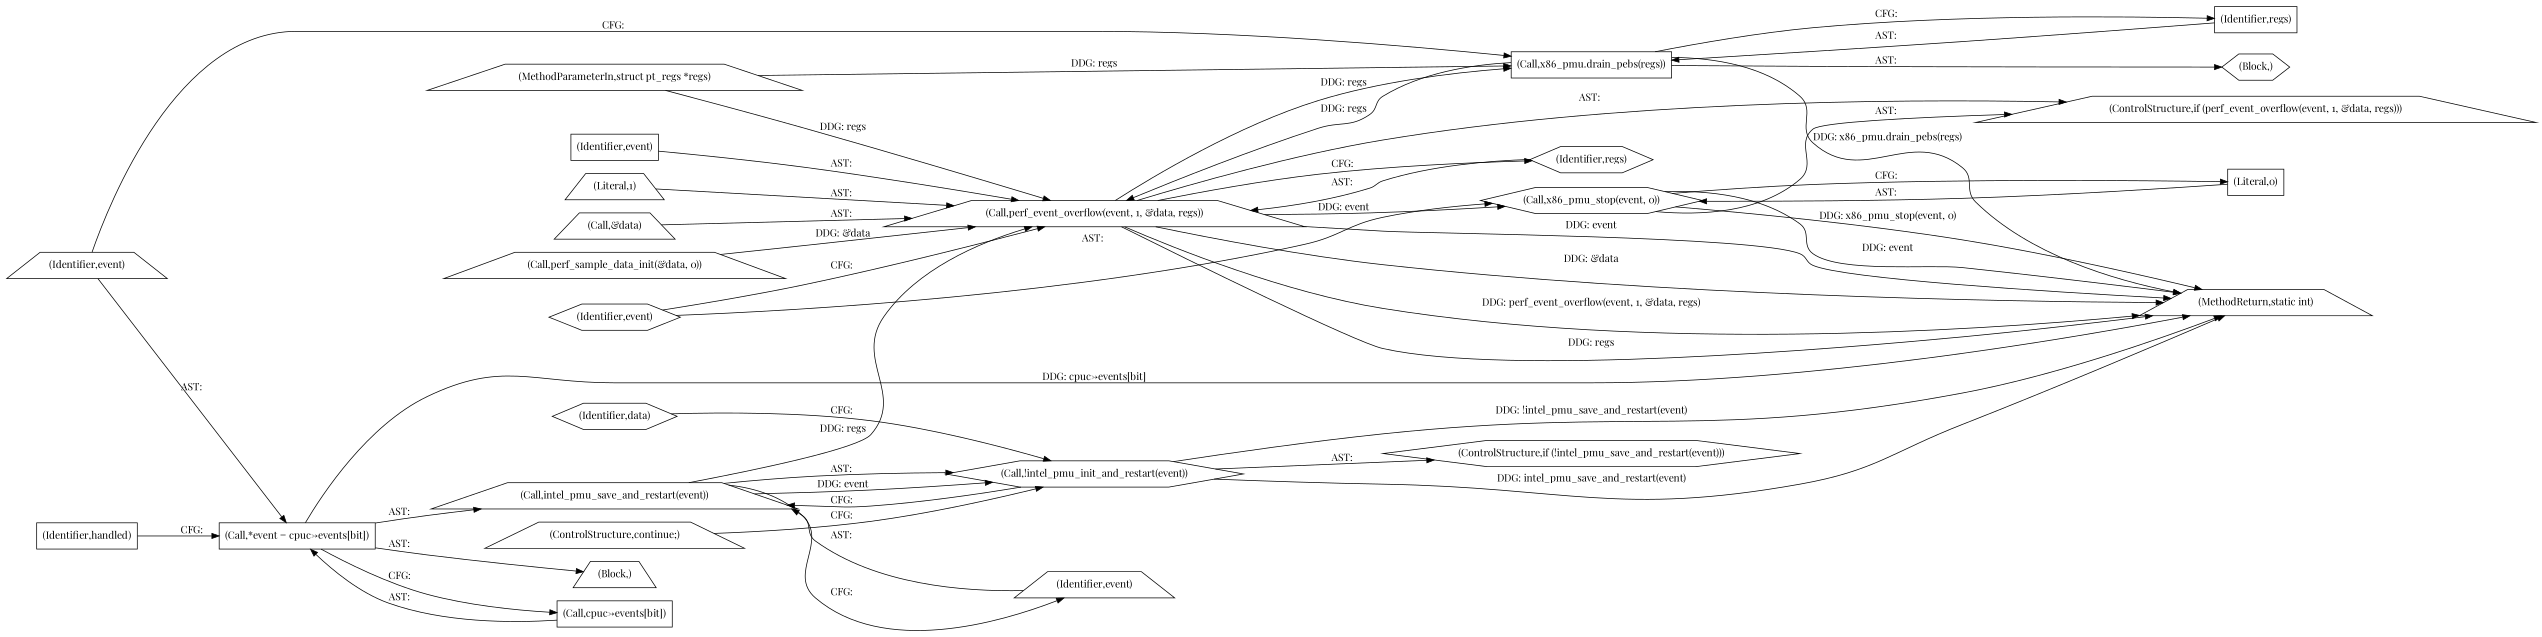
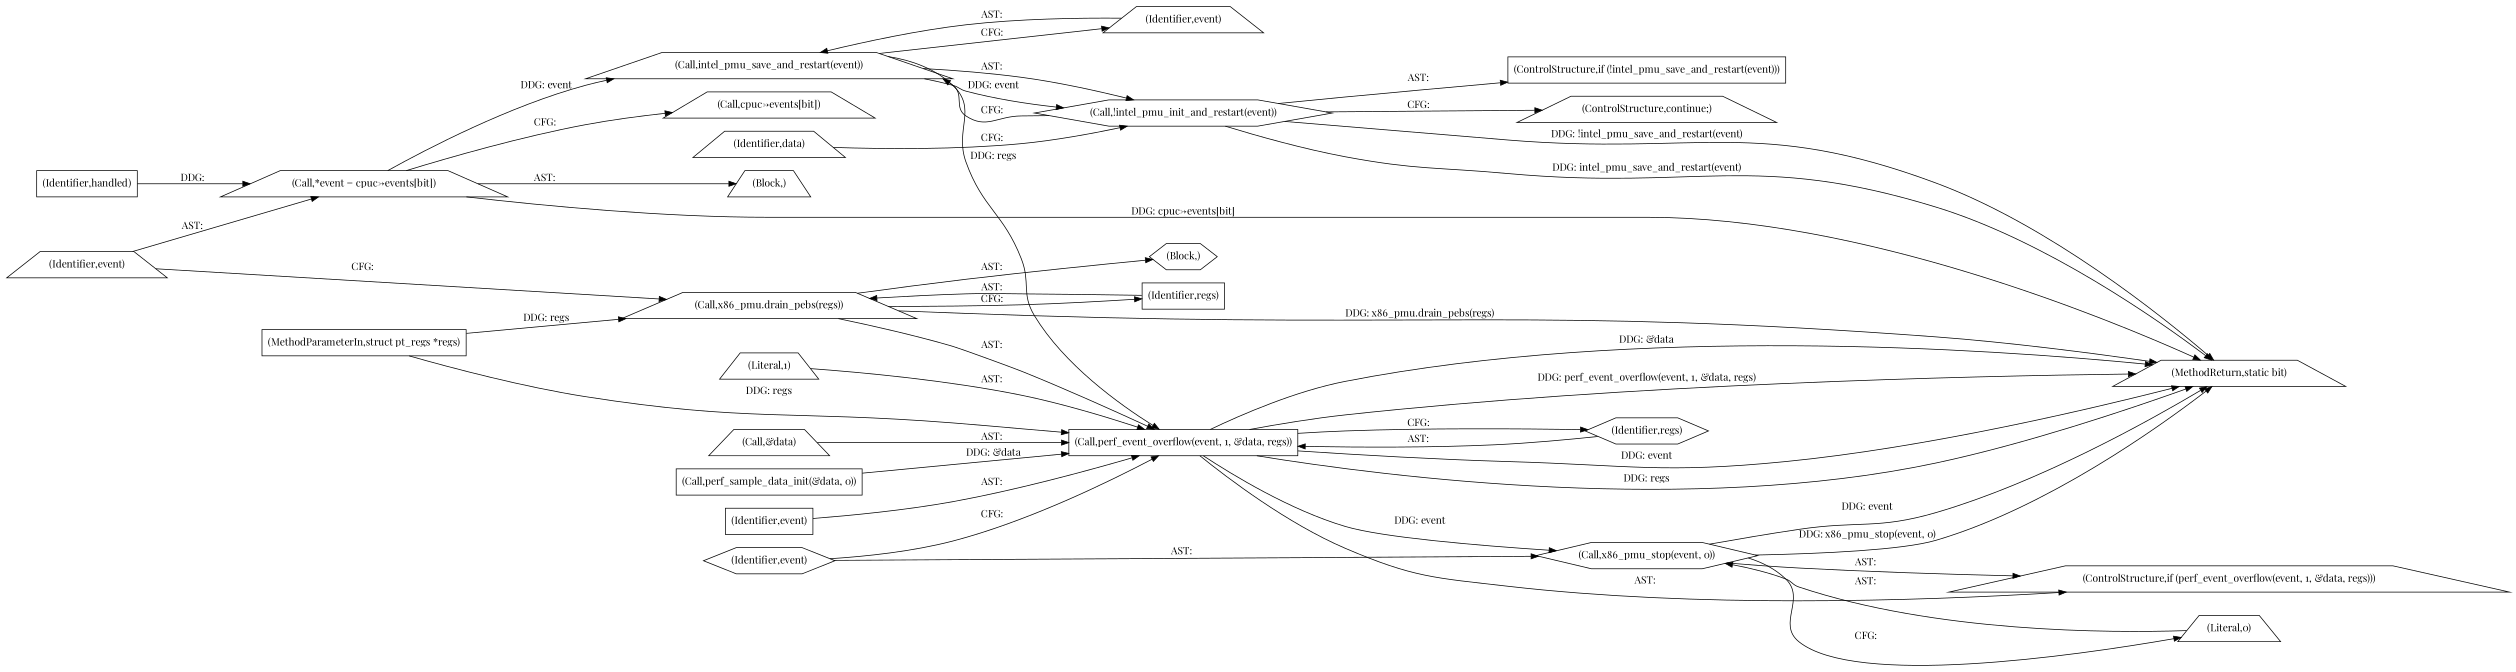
node "(Call,x86_pmu.drain_pebs(regs))": shape box -> trapezium
node "(MethodParameterIn,struct pt_regs *regs)": shape trapezium -> box
edge "(Call,perf_event_overflow(event, 1, &data, regs))" -> "(Call,x86_pmu.drain_pebs(regs))": removed, label "DDG: regs"
edge "(Call,x86_pmu.drain_pebs(regs))" -> "(Call,perf_event_overflow(event, 1, &data, regs))": label "DDG: regs" -> "AST: "
node "(Literal,0)": shape box -> trapezium
node "(Call,perf_event_overflow(event, 1, &data, regs))": shape trapezium -> box
node "(Call,perf_sample_data_init(&data, 0))": shape trapezium -> box
node "(MethodReturn,static int)": label "(MethodReturn,static int)" -> "(MethodReturn,static bit)"
node "(Identifier,data)": shape hexagon -> trapezium
node "(ControlStructure,if (!intel_pmu_save_and_restart(event)))": shape hexagon -> box
edge "(Call,*event = cpuc->events[bit])" -> "(Call,intel_pmu_save_and_restart(event))": label "AST: " -> "DDG: event"
edge "(ControlStructure,continue;)" -> "(Call,!intel_pmu_init_and_restart(event))": reversed
edge "(Identifier,handled)" -> "(Call,*event = cpuc->events[bit])": label "CFG: " -> "DDG: "
node "(Call,*event = cpuc->events[bit])": shape box -> trapezium
edge "(Call,cpuc->events[bit])" -> "(Call,*event = cpuc->events[bit])": removed, label "AST:"
node "(Call,cpuc->events[bit])": shape box -> trapezium
